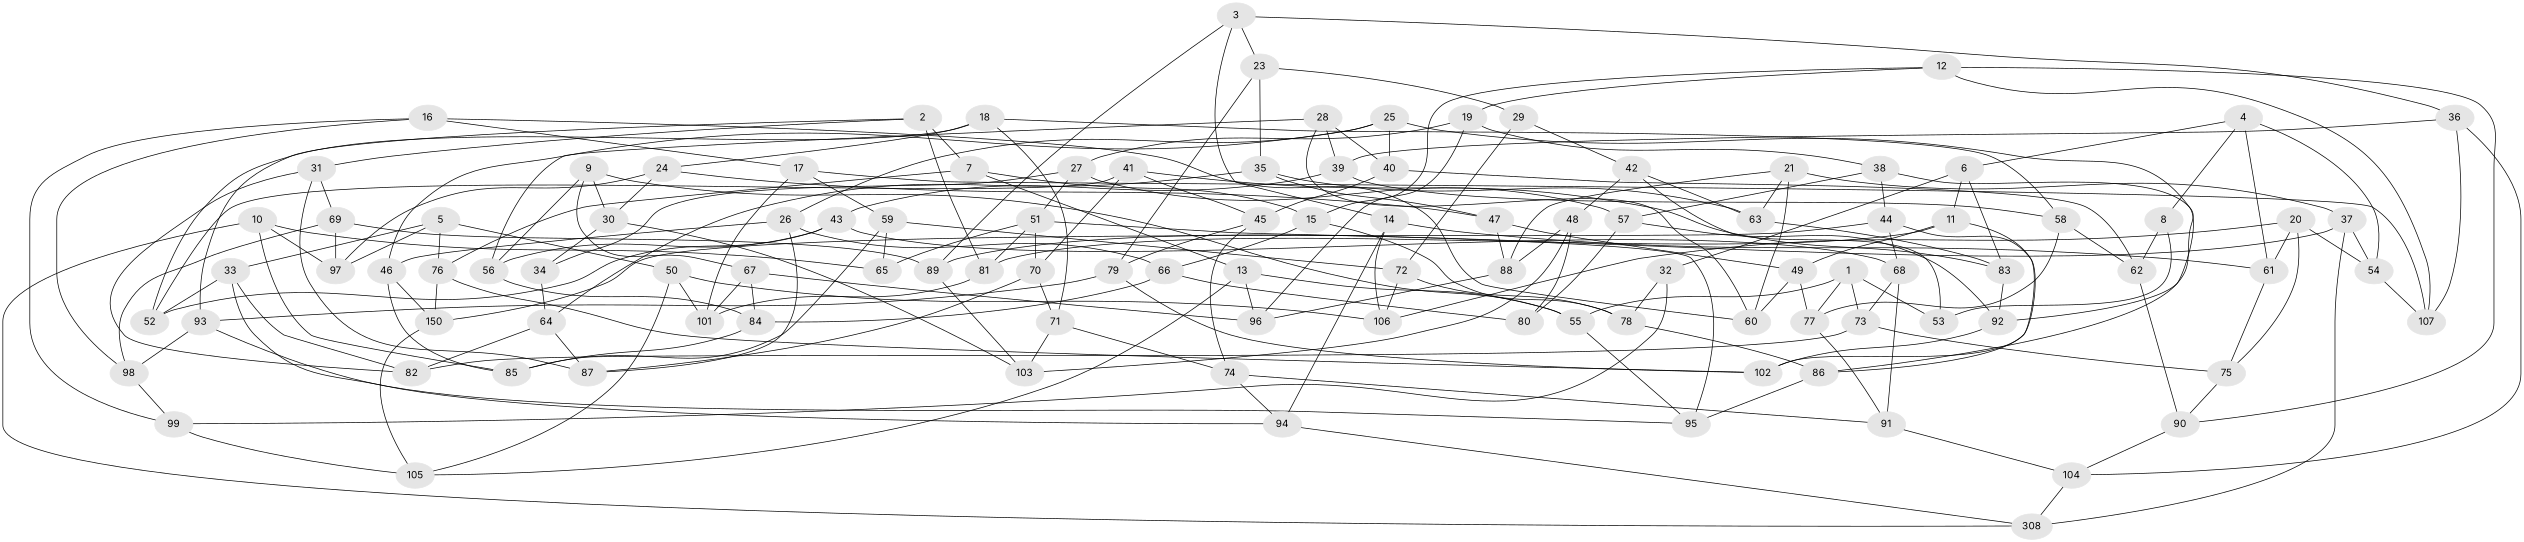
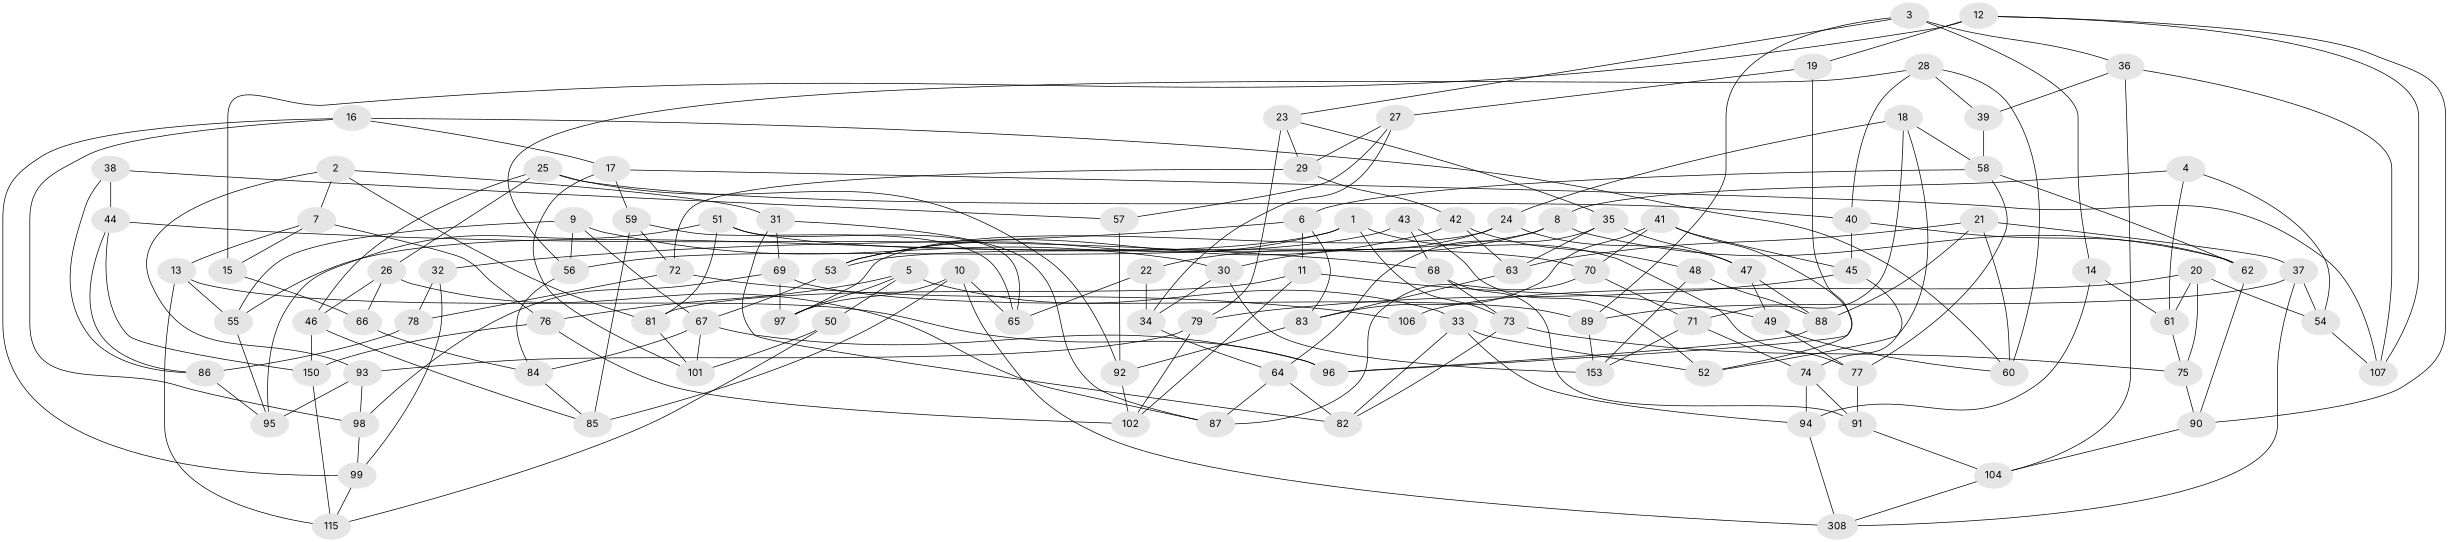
edge "4" -- "6": now "58" -- "6"
edge "19" -- "38": removed
edge "39" -- "43": removed
edge "27" -- "51": now "27" -- "29"
node "22": added
edge "14" -- "106": removed
edge "15" -- "78": removed
edge "53" -- "67": added
edge "50" -- "106": removed
node "80": removed
node "103": label "103" -> "153"
node "105": label "105" -> "115"
